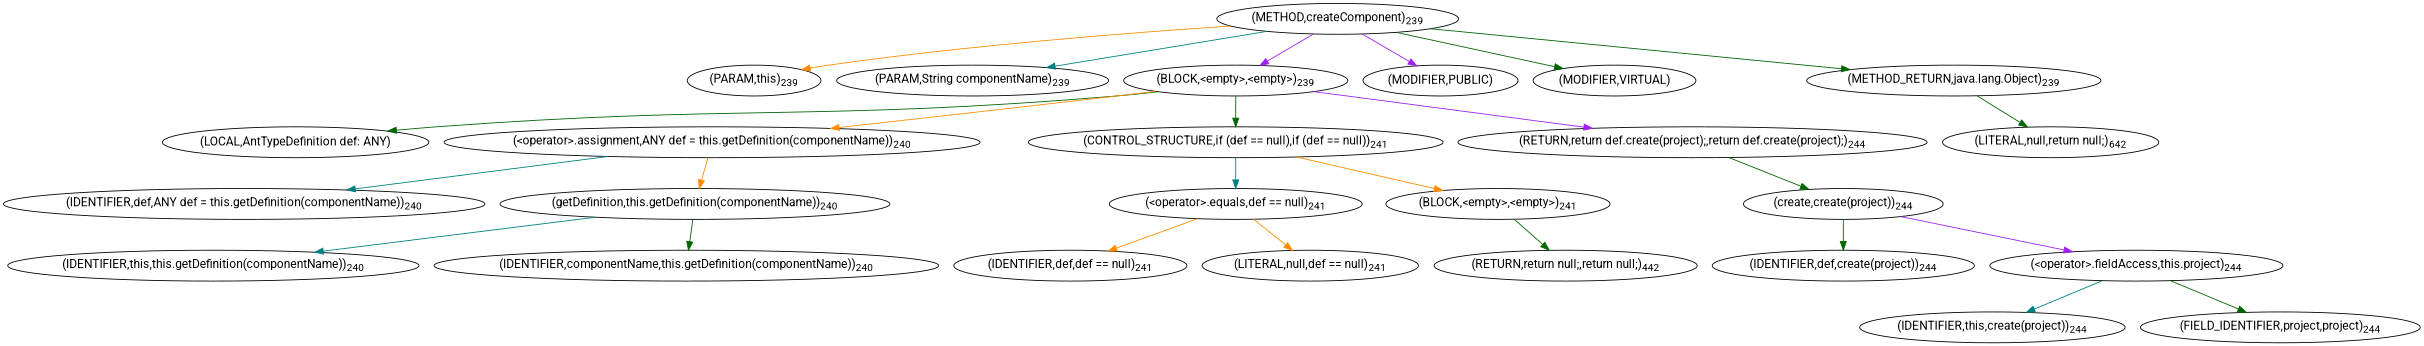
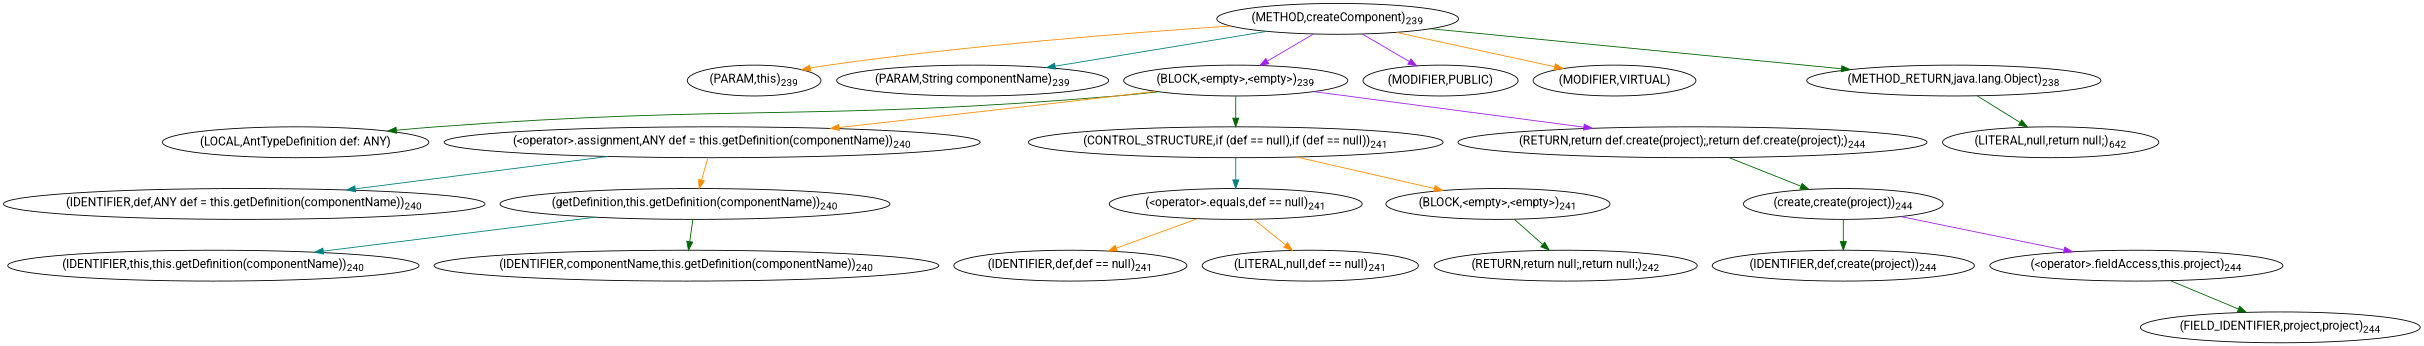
edge "(METHOD,createComponent)" -> "(MODIFIER,VIRTUAL)": color darkgreen -> darkorange
node "(METHOD_RETURN,java.lang.Object)": text "239" -> "238"
node "(RETURN,return null;,return null;)": text "442" -> "242"
node "(IDENTIFIER,this,create(project))": removed
